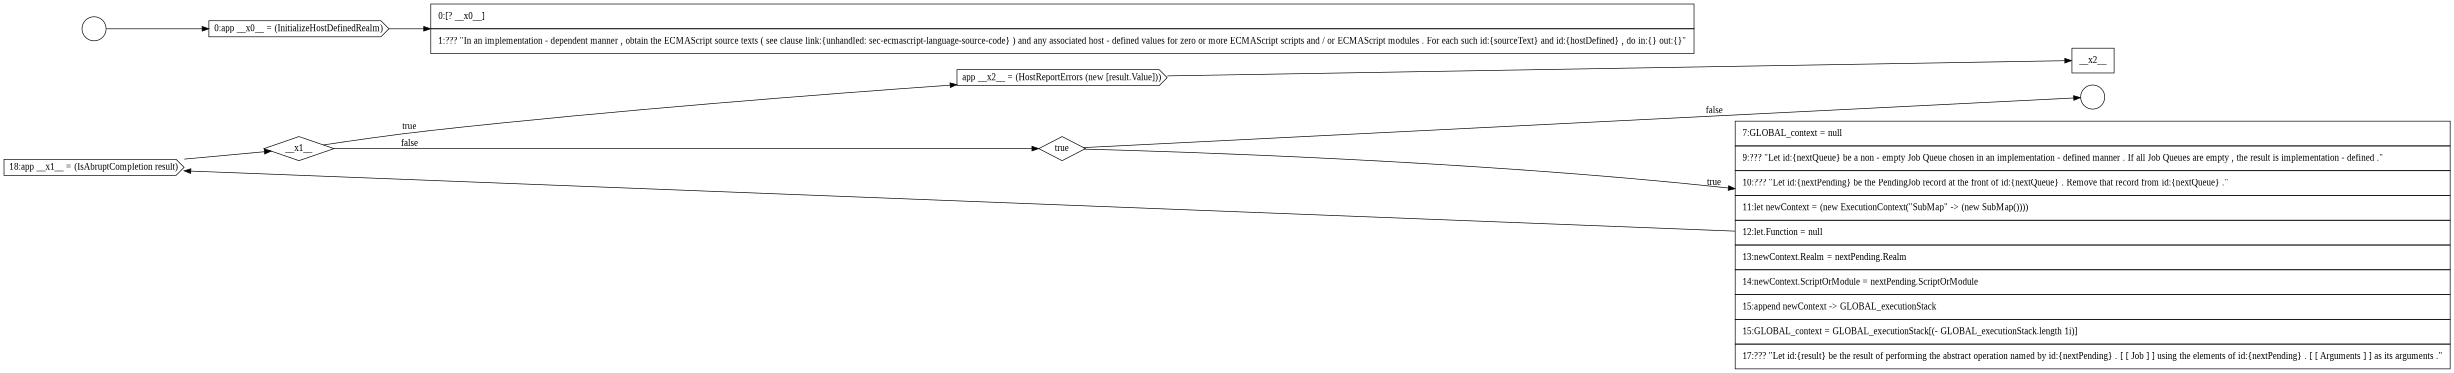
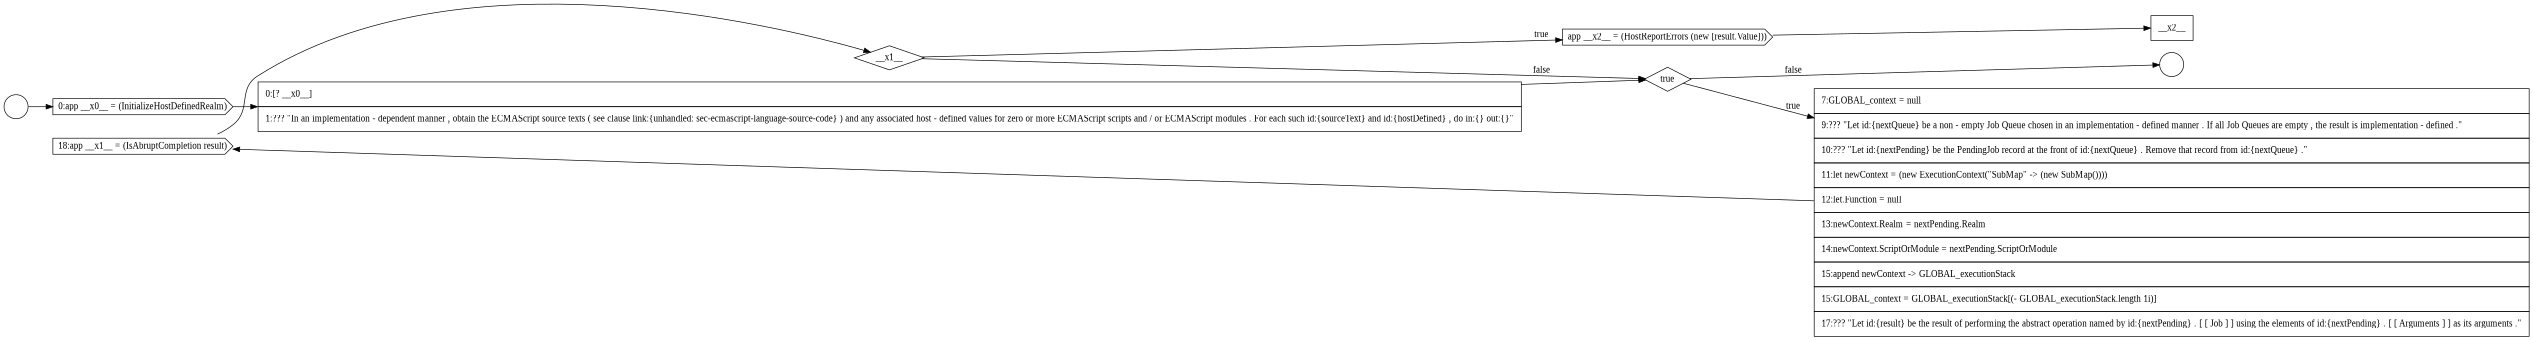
edge "0:[? __x0__]" -> "true": added
